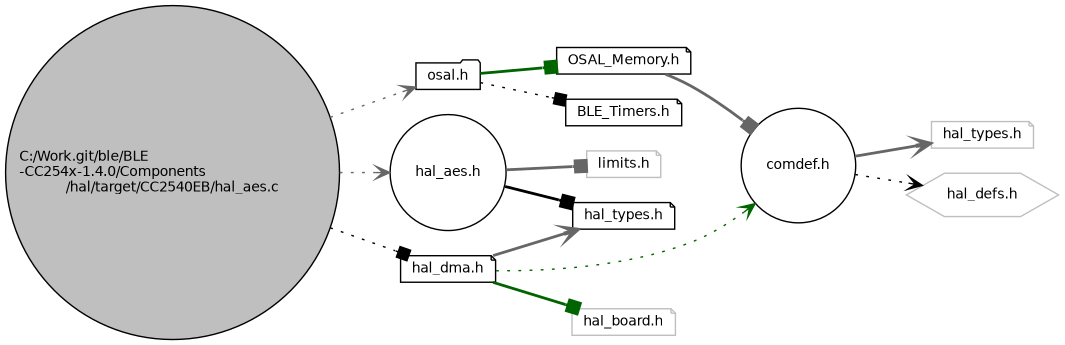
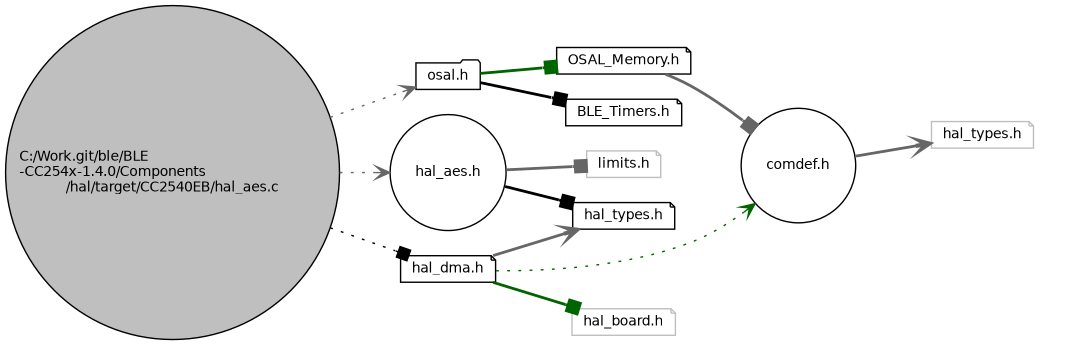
edge "osal.h" -> "BLE_Timers.h": style dotted -> bold
node "hal_defs.h": removed
